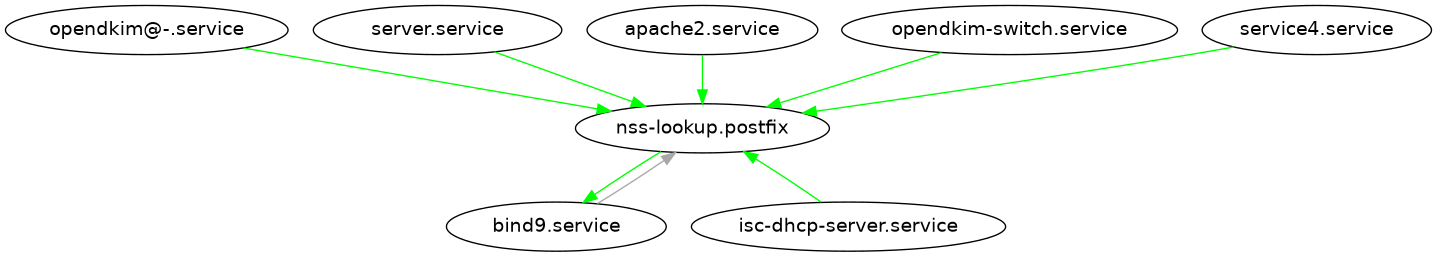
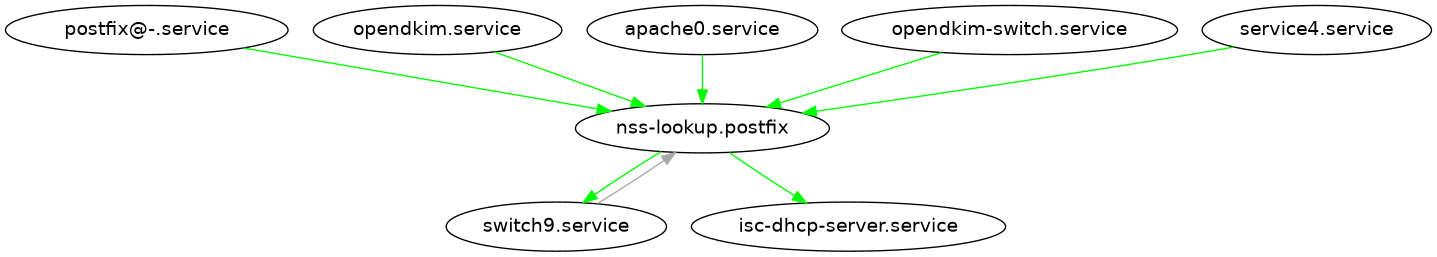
node "opendkim@-.service": label "opendkim@-.service" -> "postfix@-.service"
node "server.service": label "server.service" -> "opendkim.service"
node "apache2.service": label "apache2.service" -> "apache0.service"
edge "isc-dhcp-server.service" -> "nss-lookup.postfix": reversed
node "bind9.service": label "bind9.service" -> "switch9.service"
